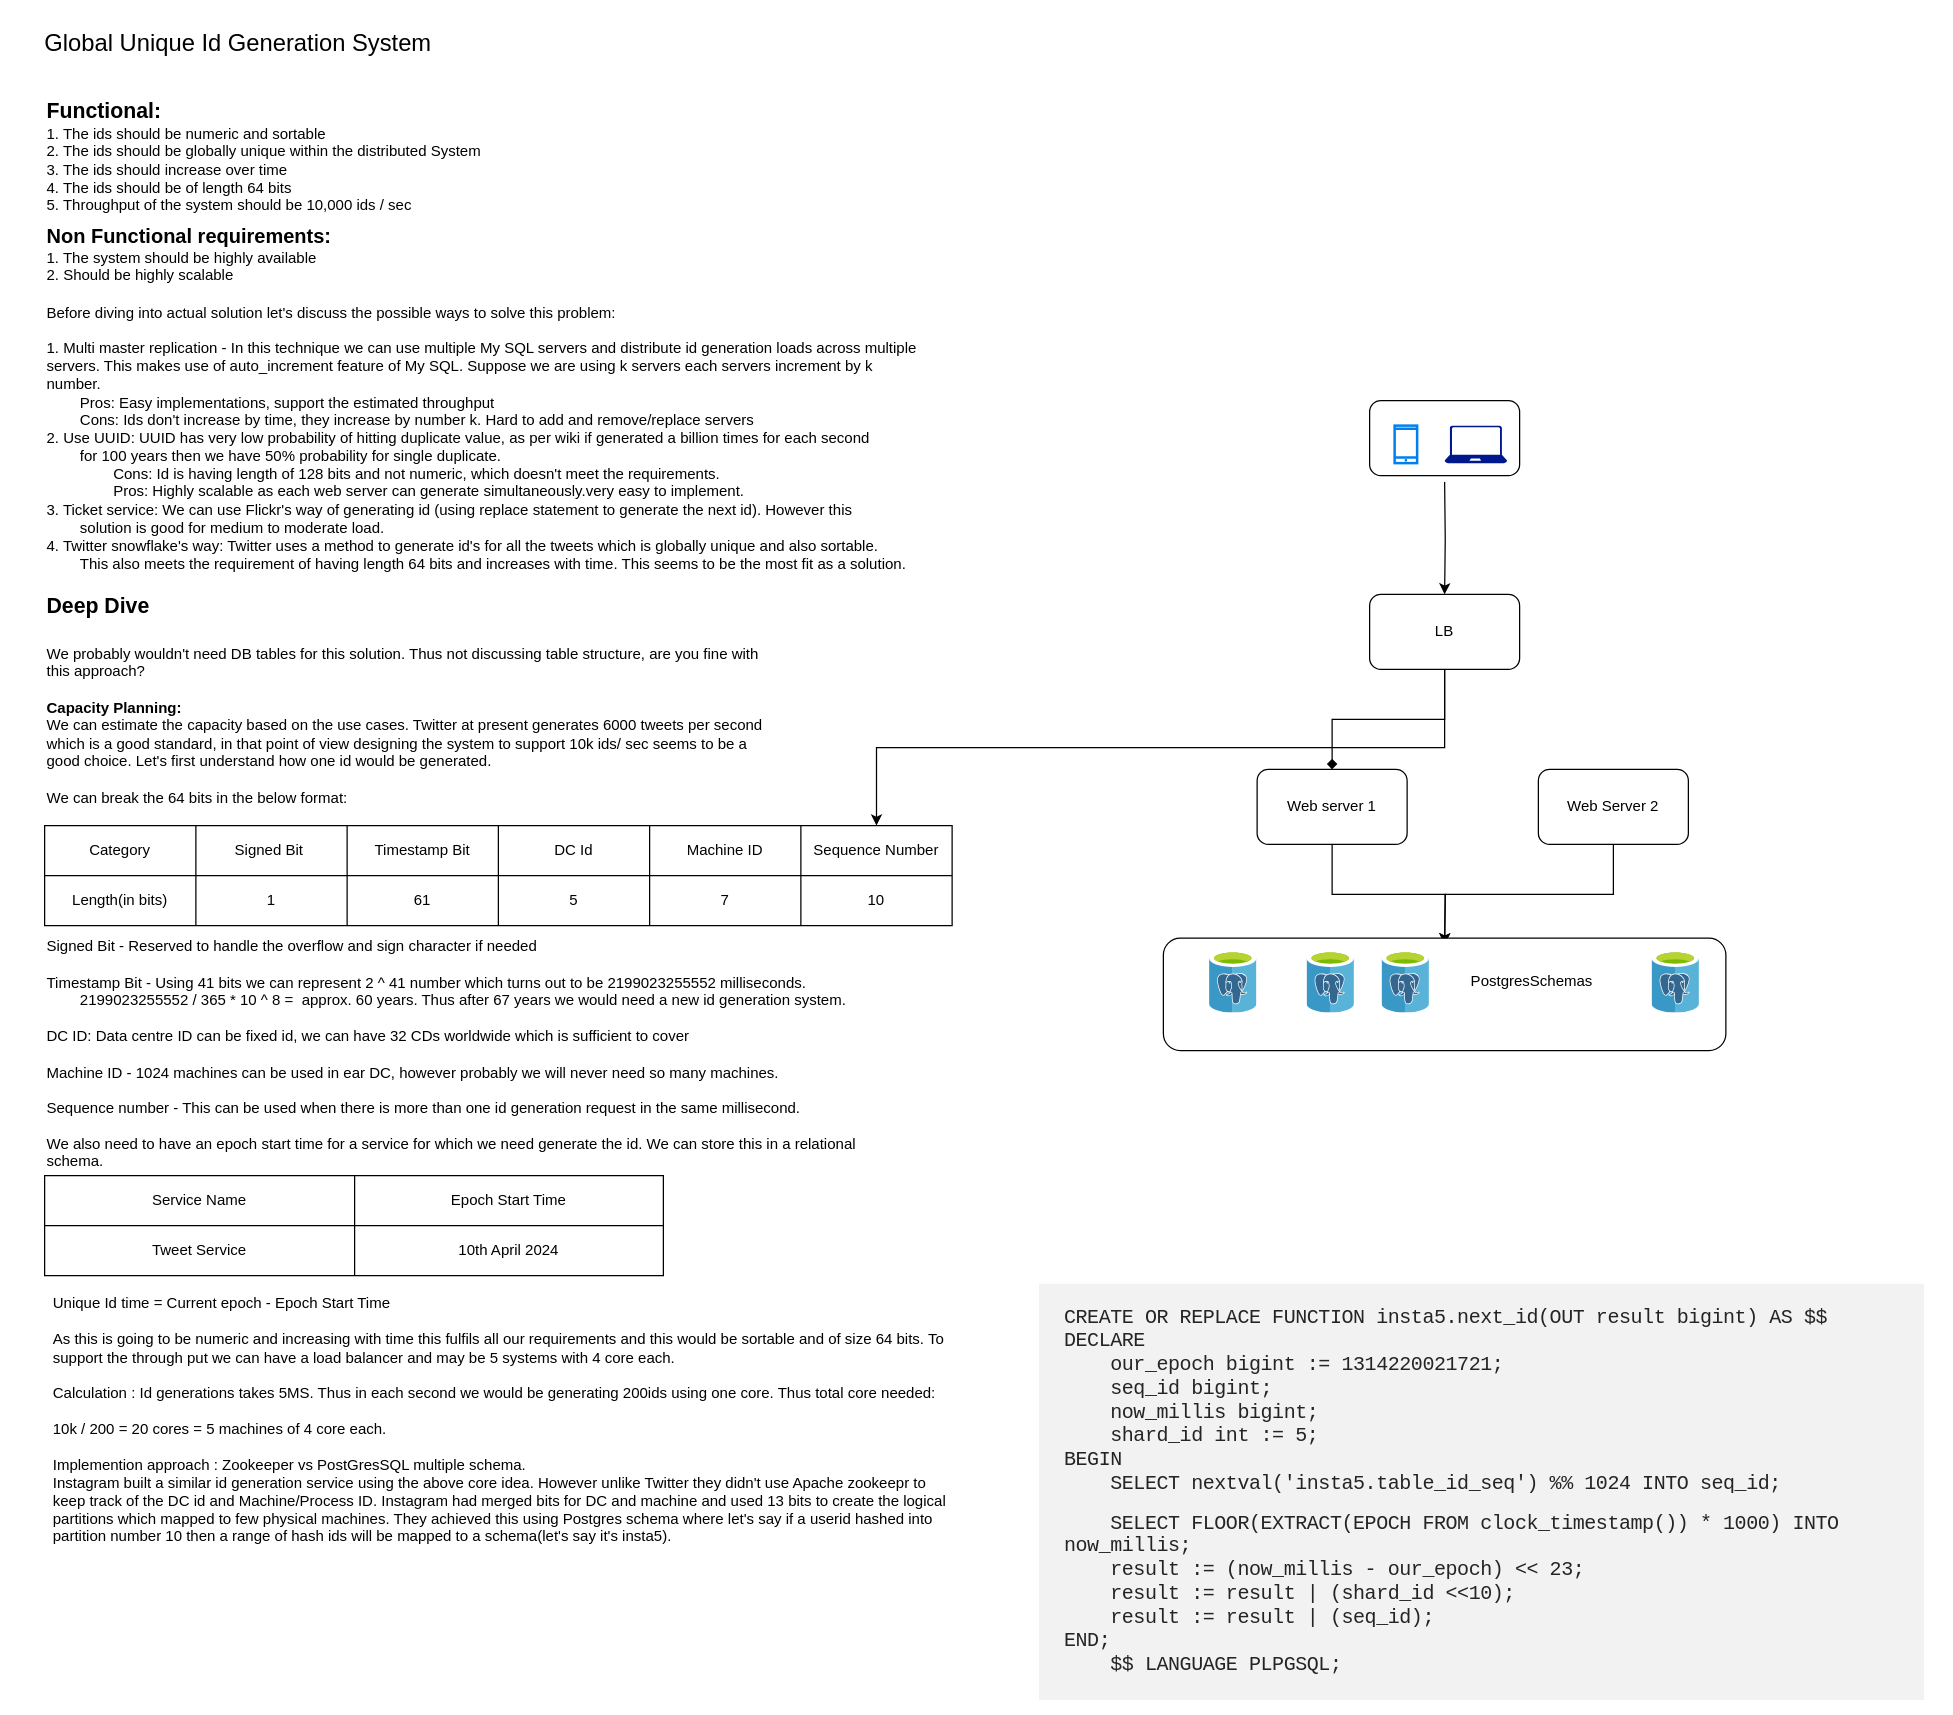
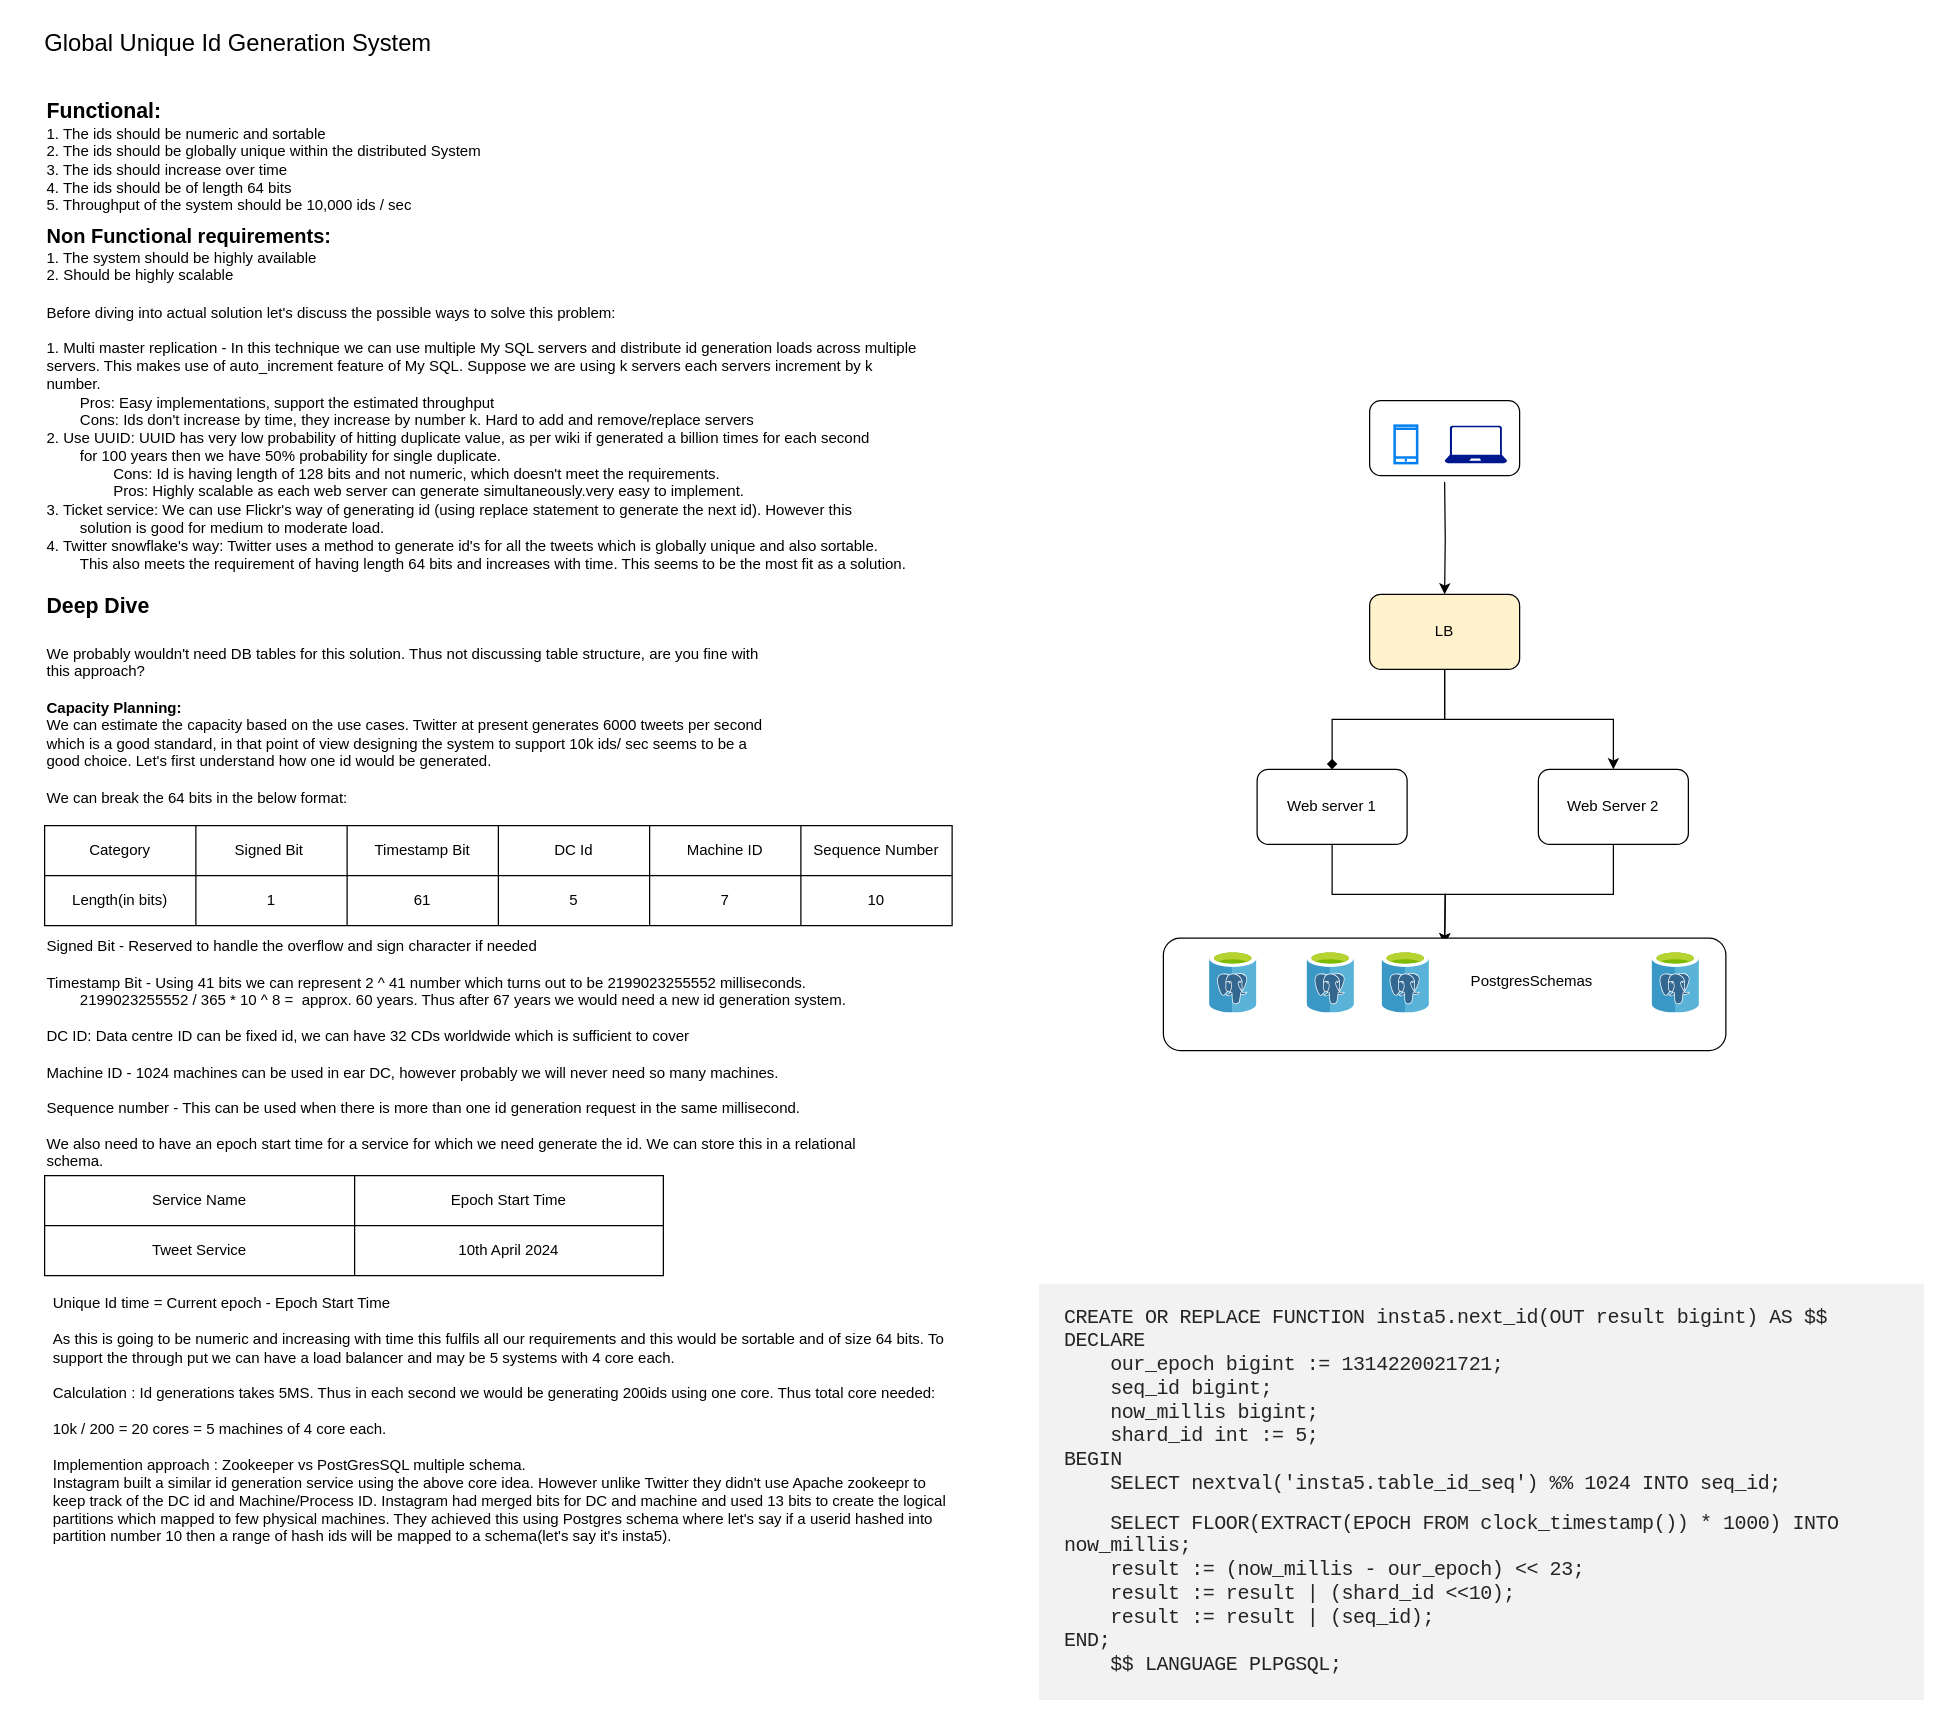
node "LB": fillcolor #ffffff -> #fff2cc
edge "LB" -> "Sequence Number": now "LB" -> "Web Server 2"
